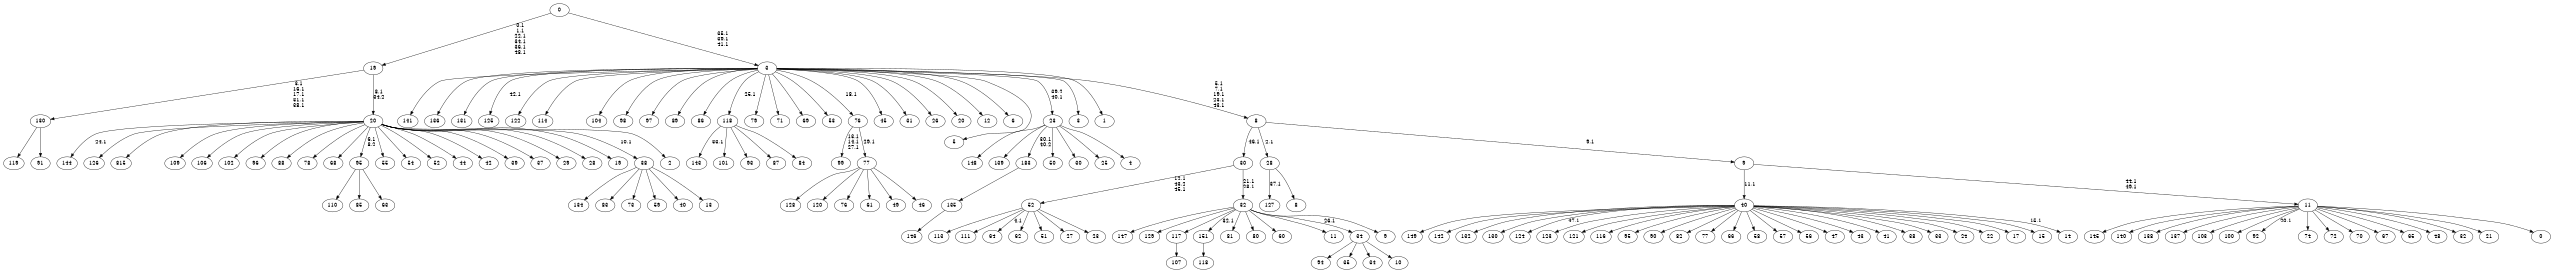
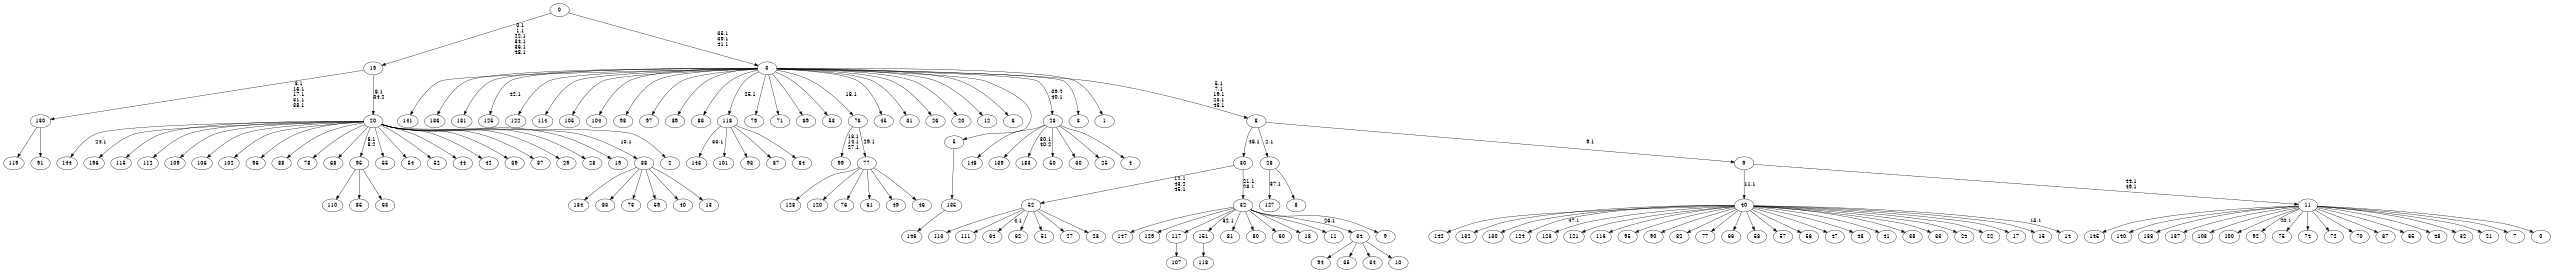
node "105": added
node "126": label "126" -> "196"
node "815": label "815" -> "115"
node "112": added
edge "183" -> "135": now "5" -> "135"
node "18": added
node "149": removed
node "75": added
node "7": added
